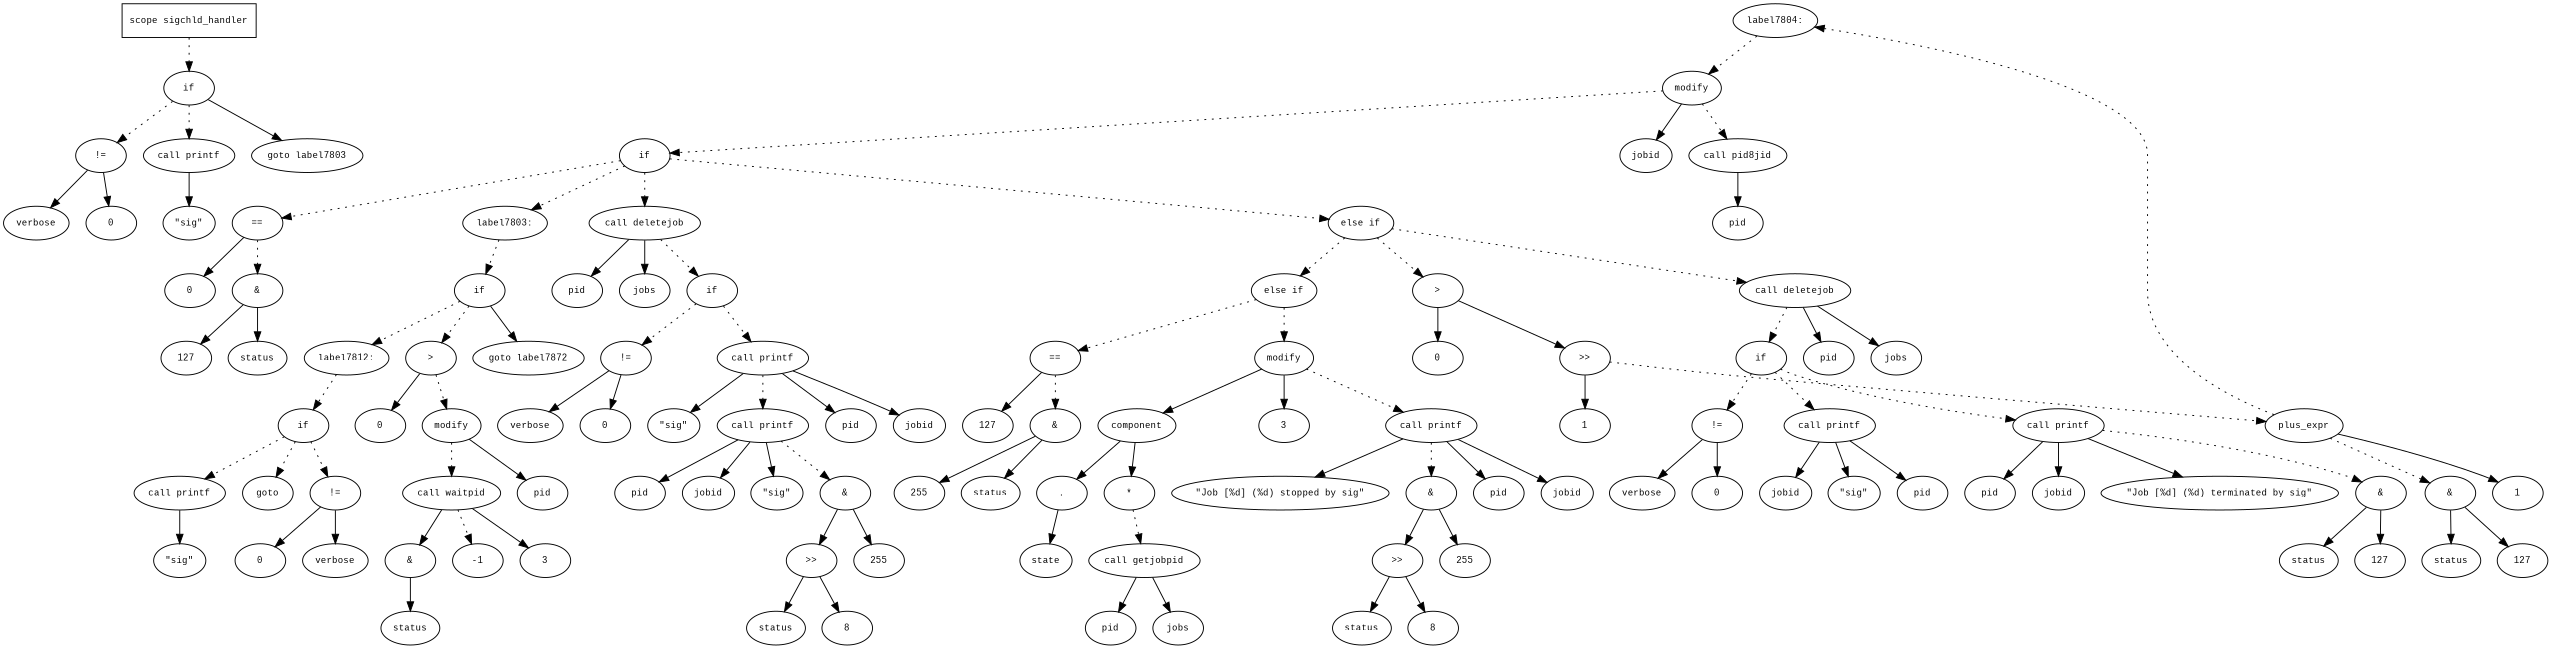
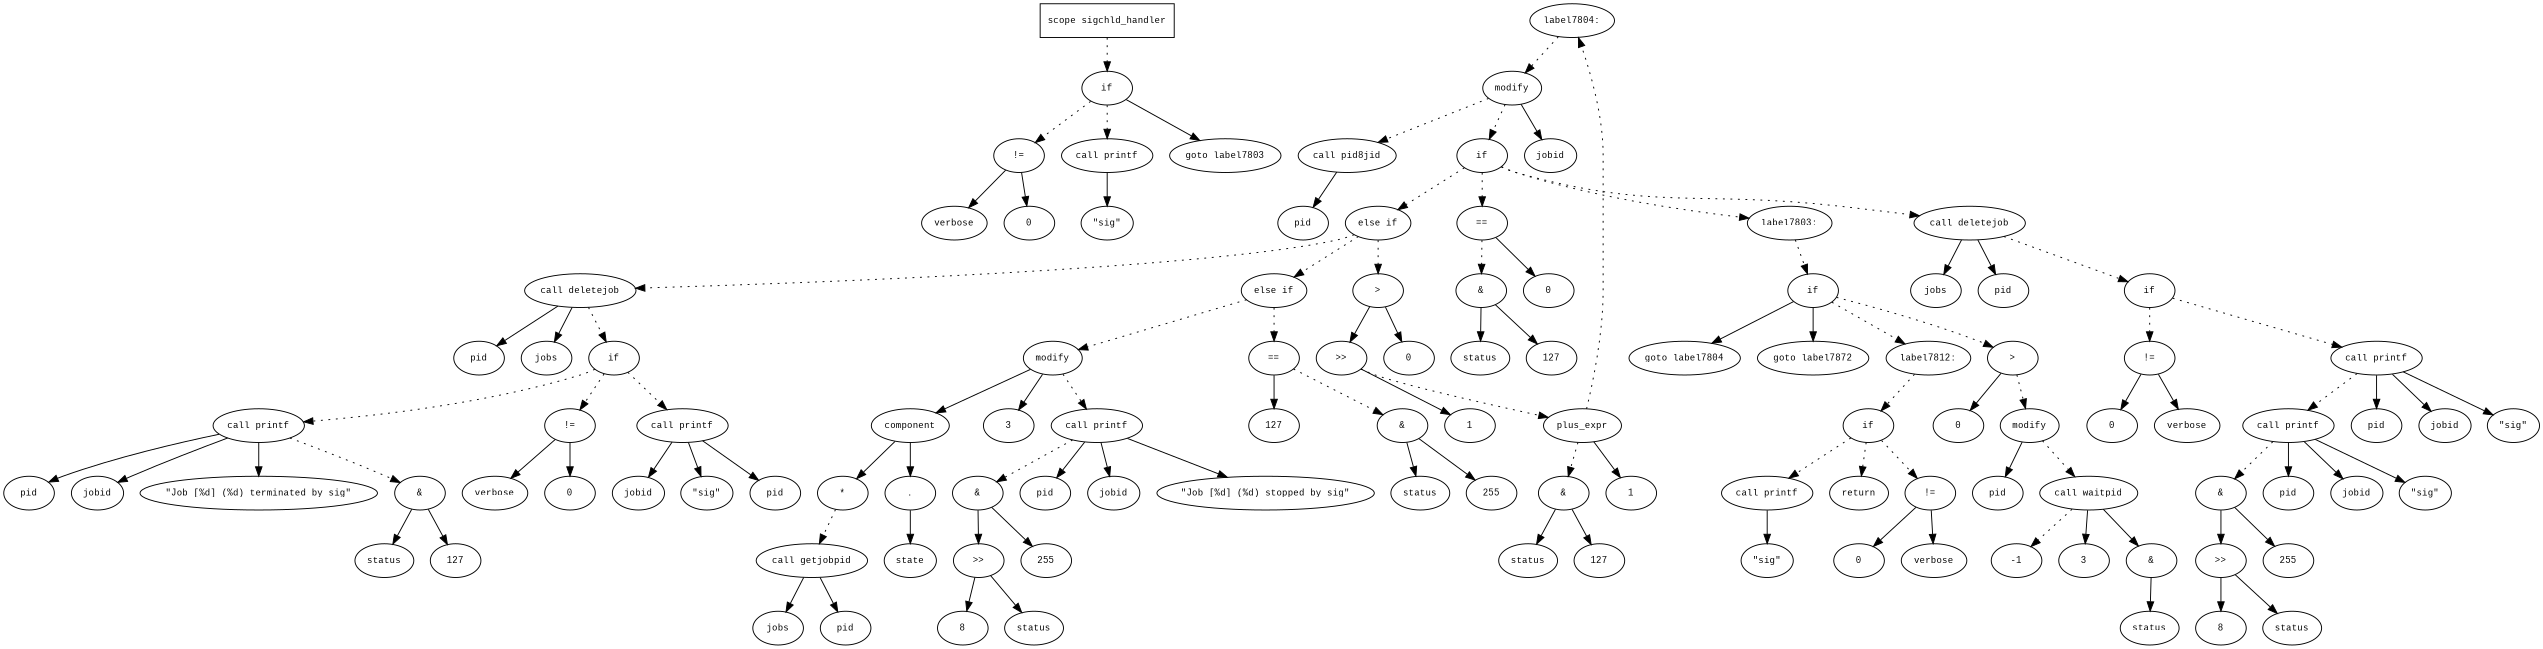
node "goto label7804": added
node "goto": label "goto" -> "return"
